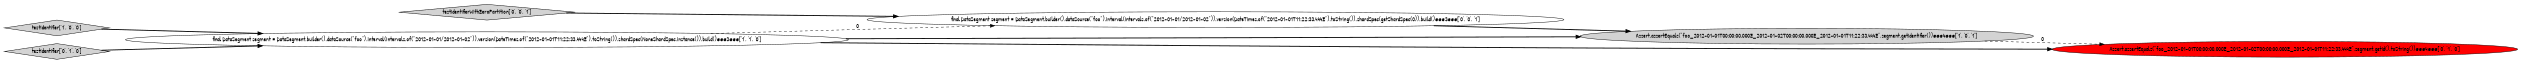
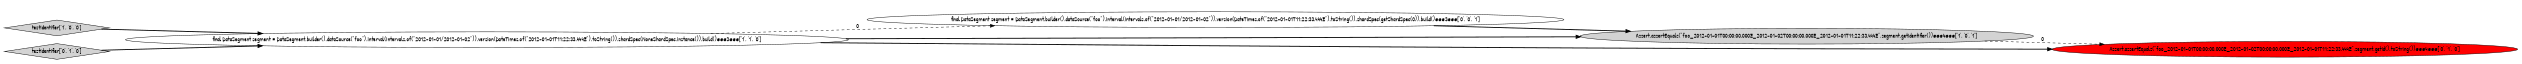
node "testIdentifierWithZeroPartition['0', '0', '1']": removed
